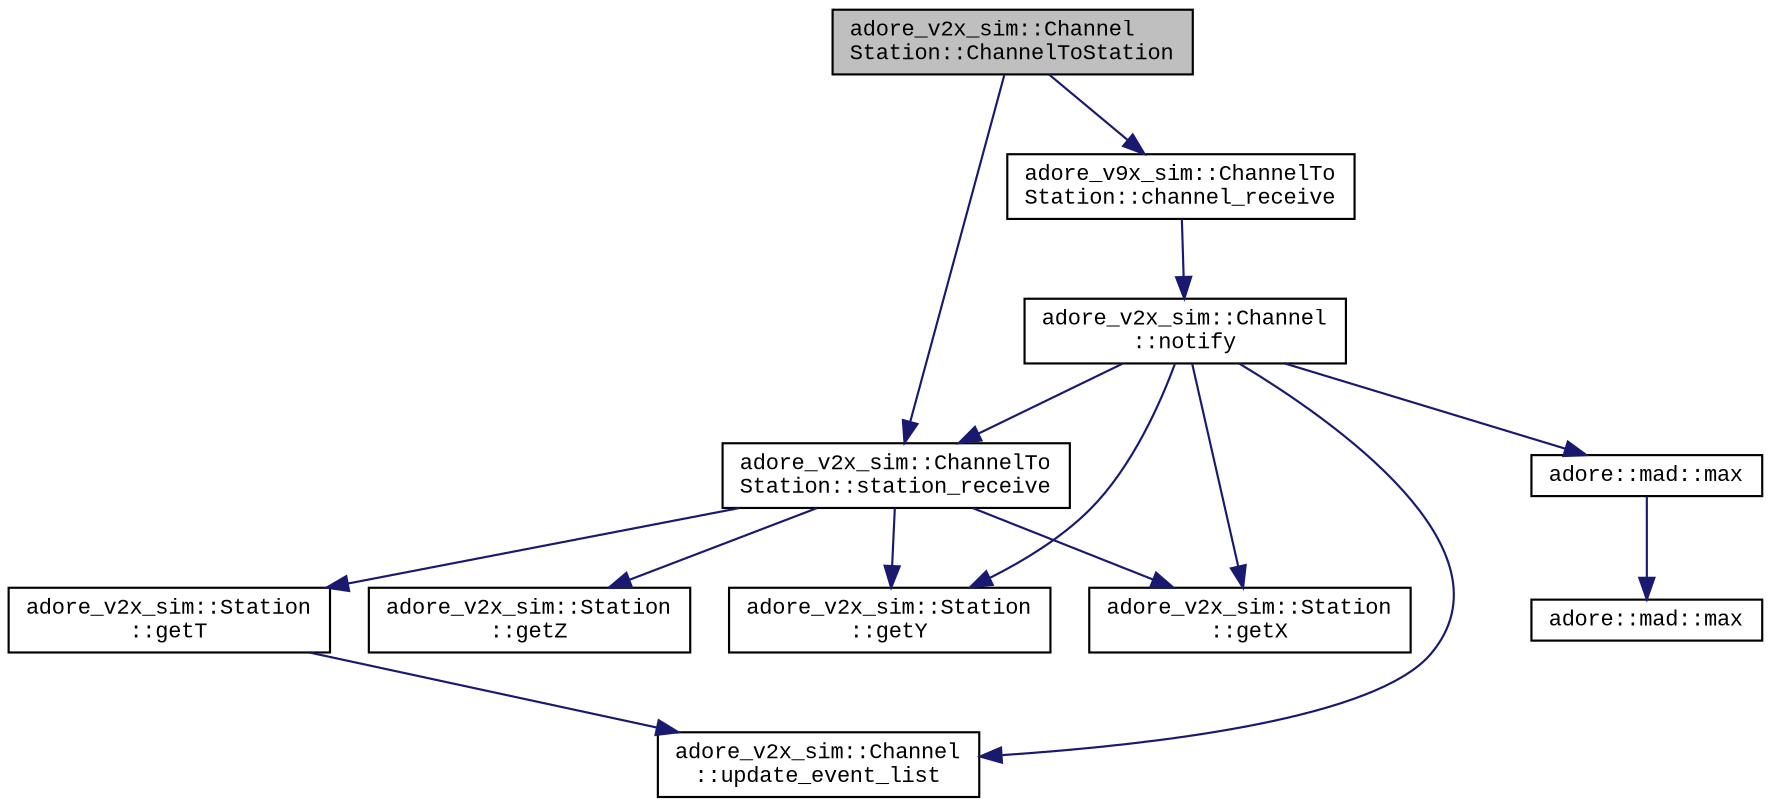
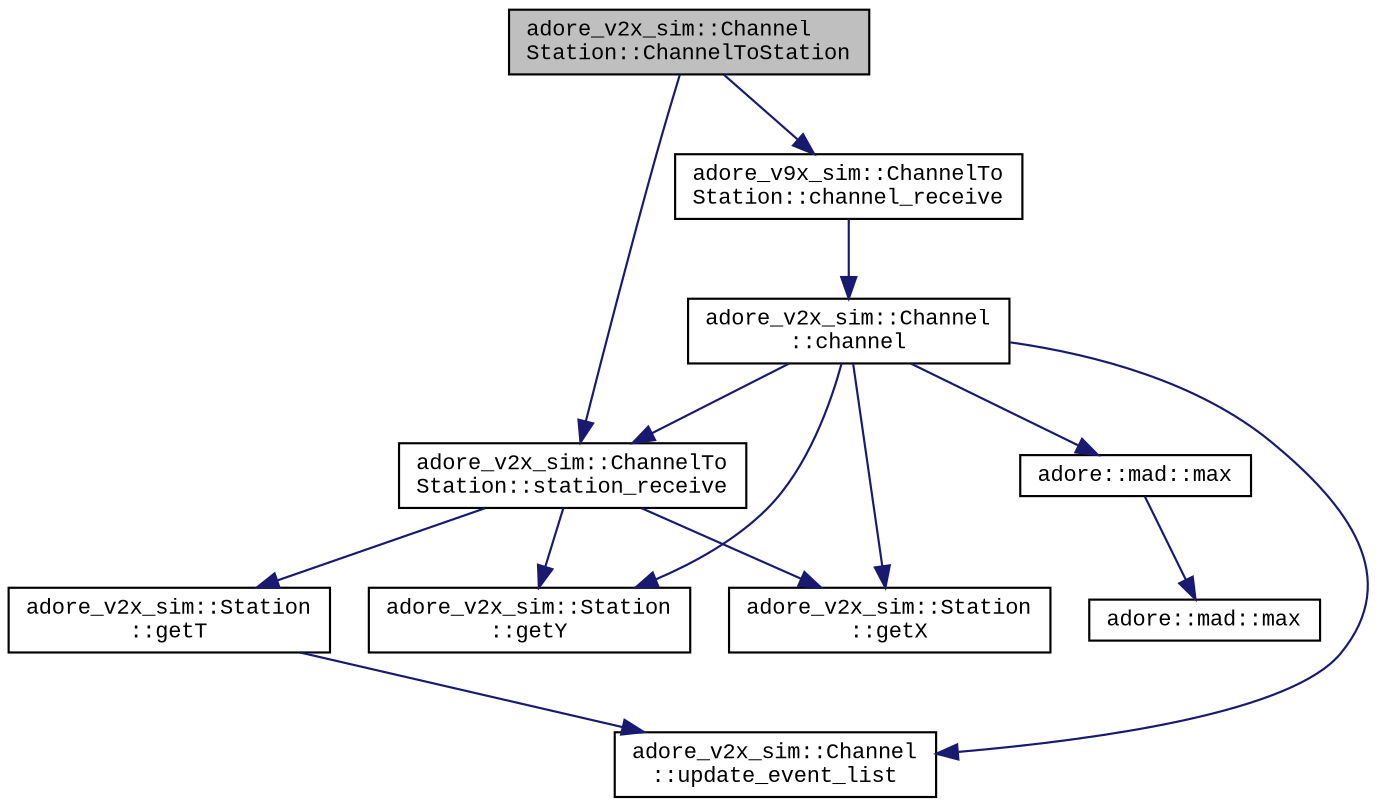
node "adore_v2x_sim::Channel ::notify": label "adore_v2x_sim::Channel ::notify" -> "adore_v2x_sim::Channel ::channel"
node "adore_v2x_sim::Station ::getZ": removed
